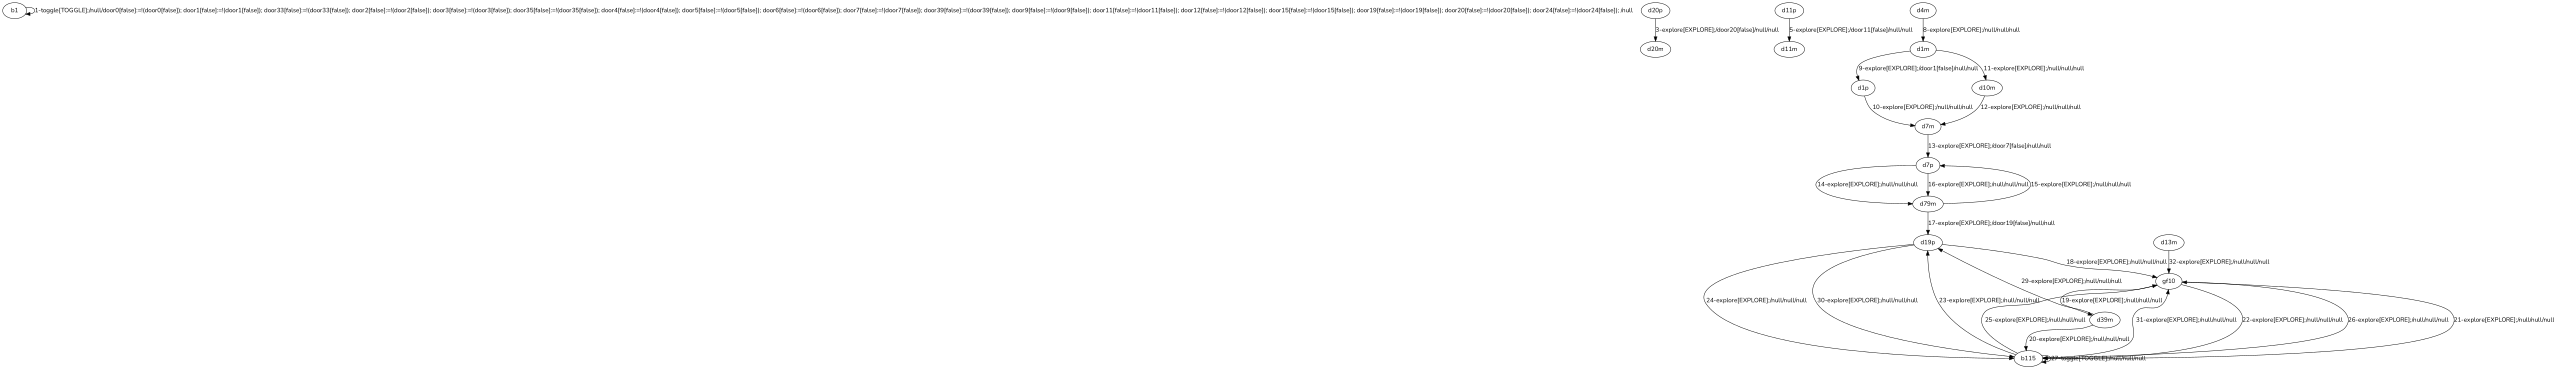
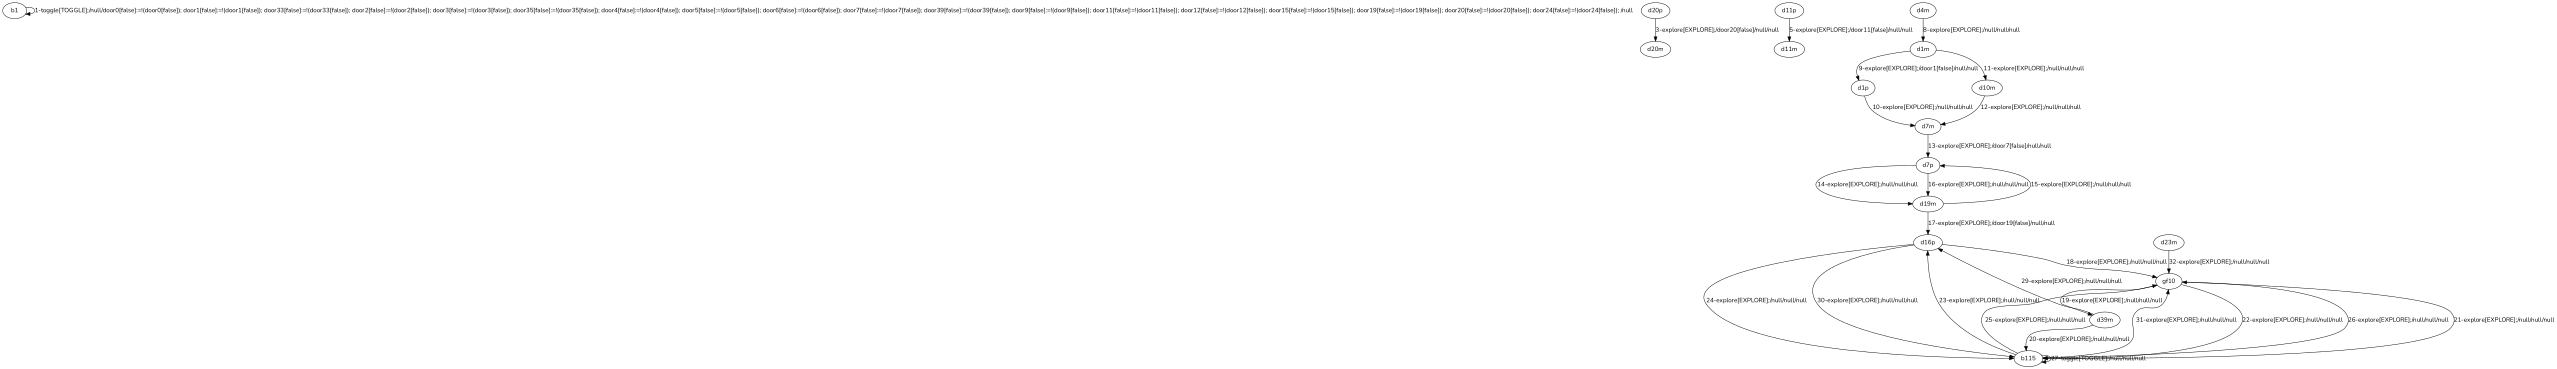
node "d79m": label "d79m" -> "d19m"
node "d19p": label "d19p" -> "d16p"
node "d13m": label "d13m" -> "d23m"
